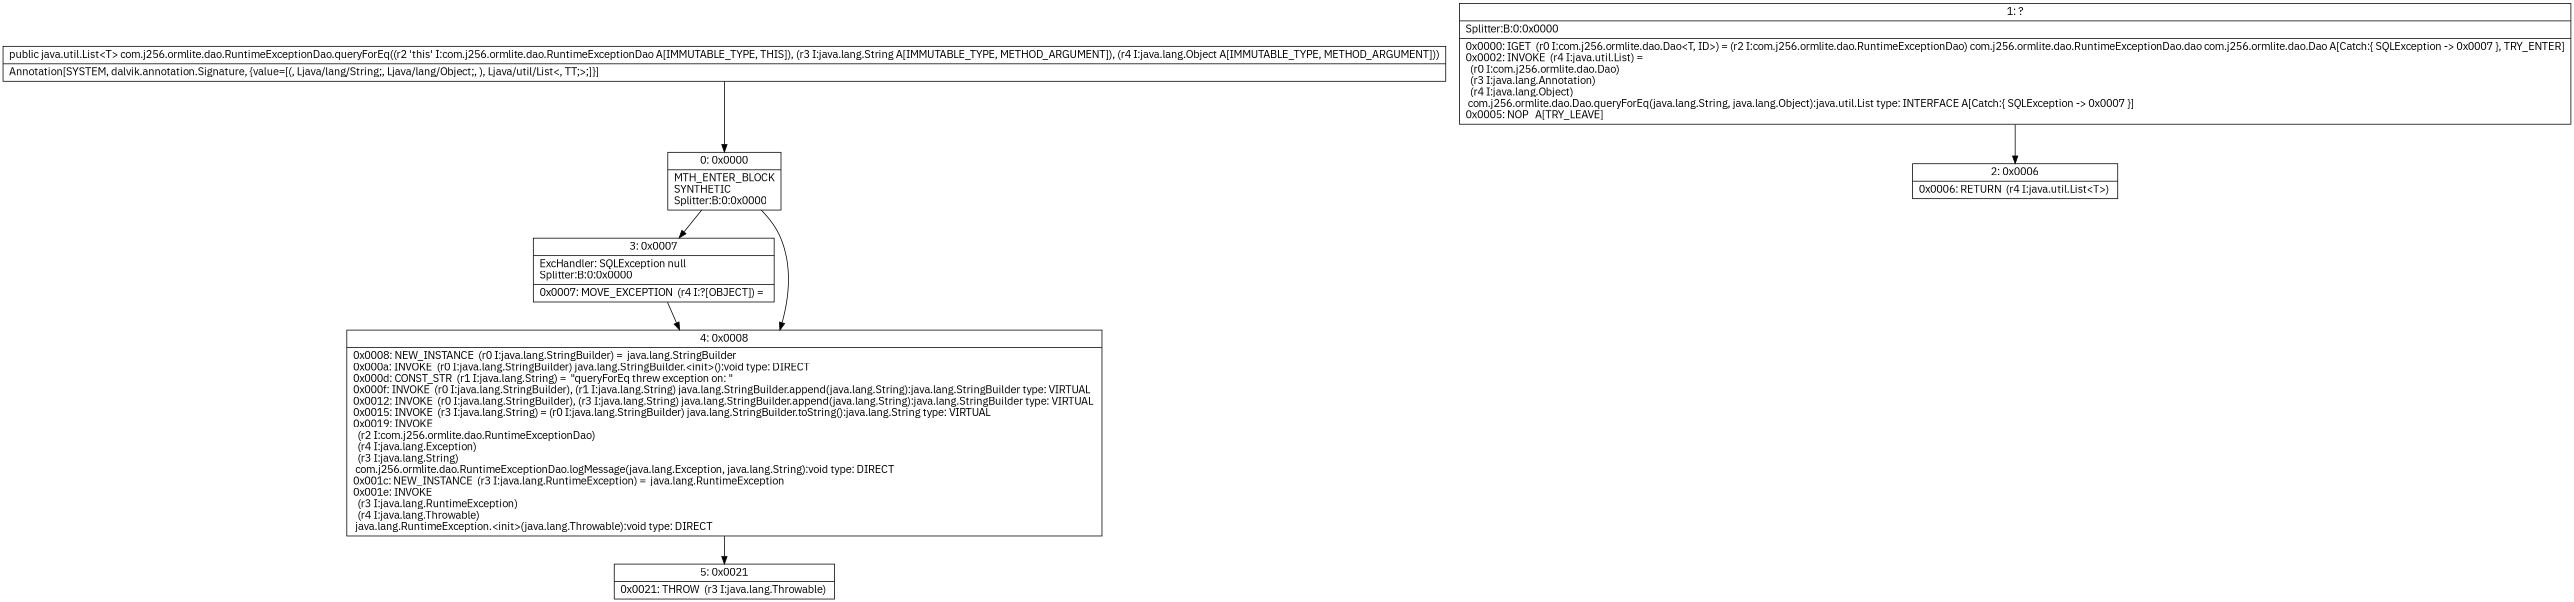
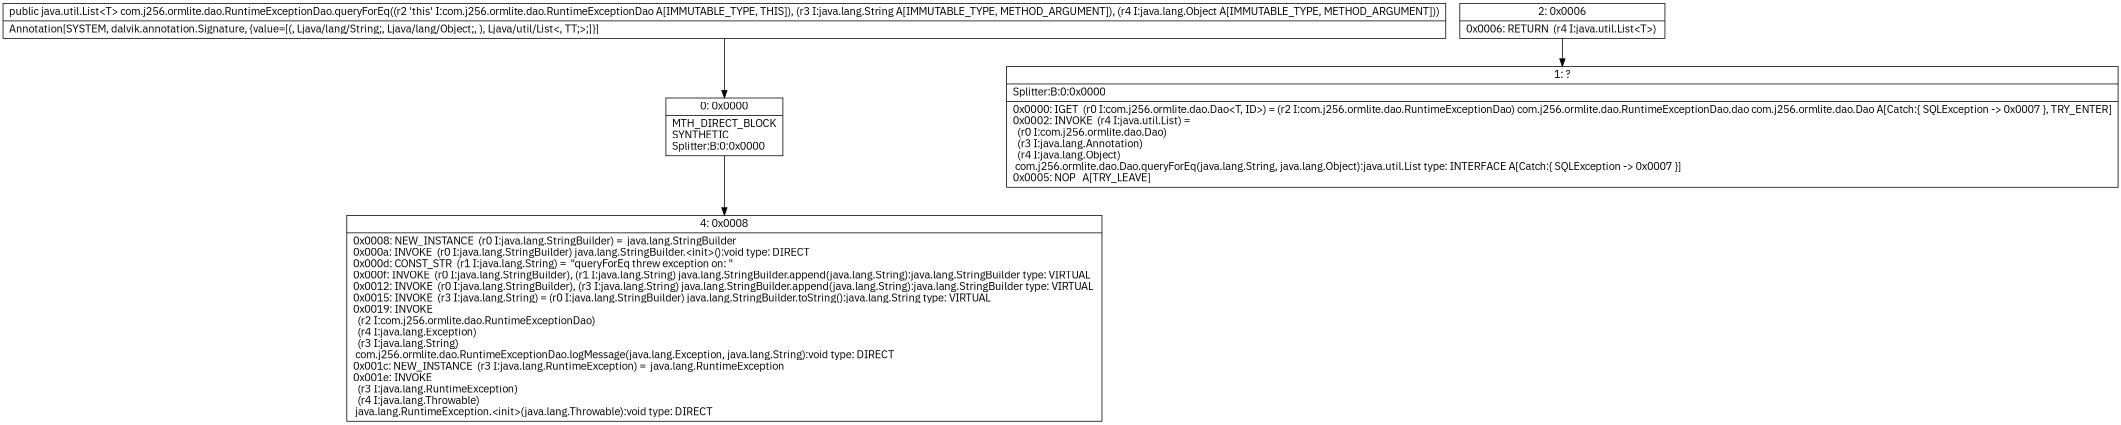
edge "1: ?" -> "2: 0x0006": reversed
node "0: 0x0000": text "MTH_ENTER_BLOCK" -> "MTH_DIRECT_BLOCK"
node "3: 0x0007": removed
node "5: 0x0021": removed
